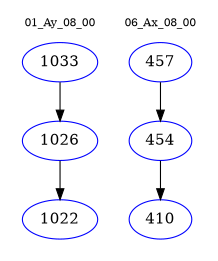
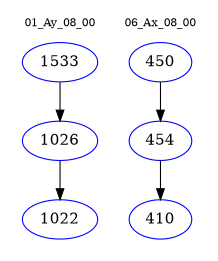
node "1033": label "1033" -> "1533"
node "457": label "457" -> "450"
